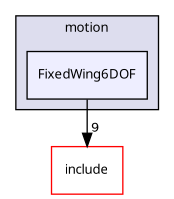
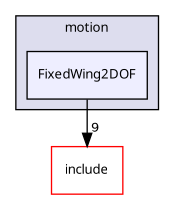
node "FixedWing6DOF": label "FixedWing6DOF" -> "FixedWing2DOF"
